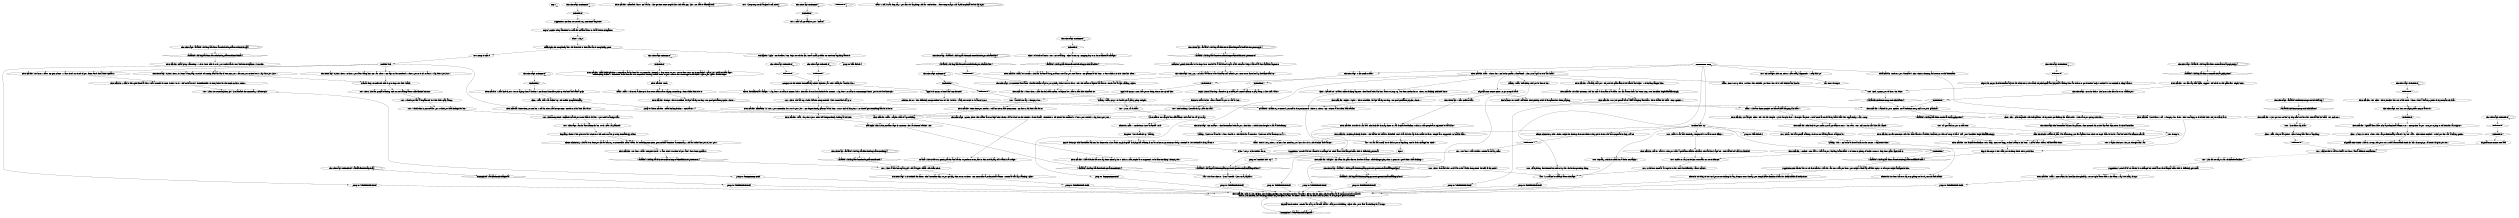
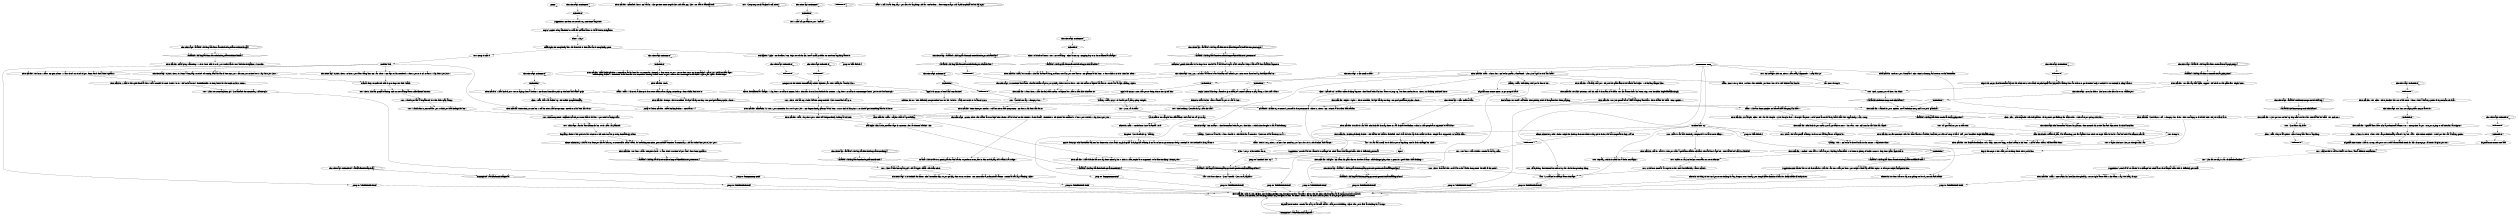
node "RCM": label "RCM" -> "START"
